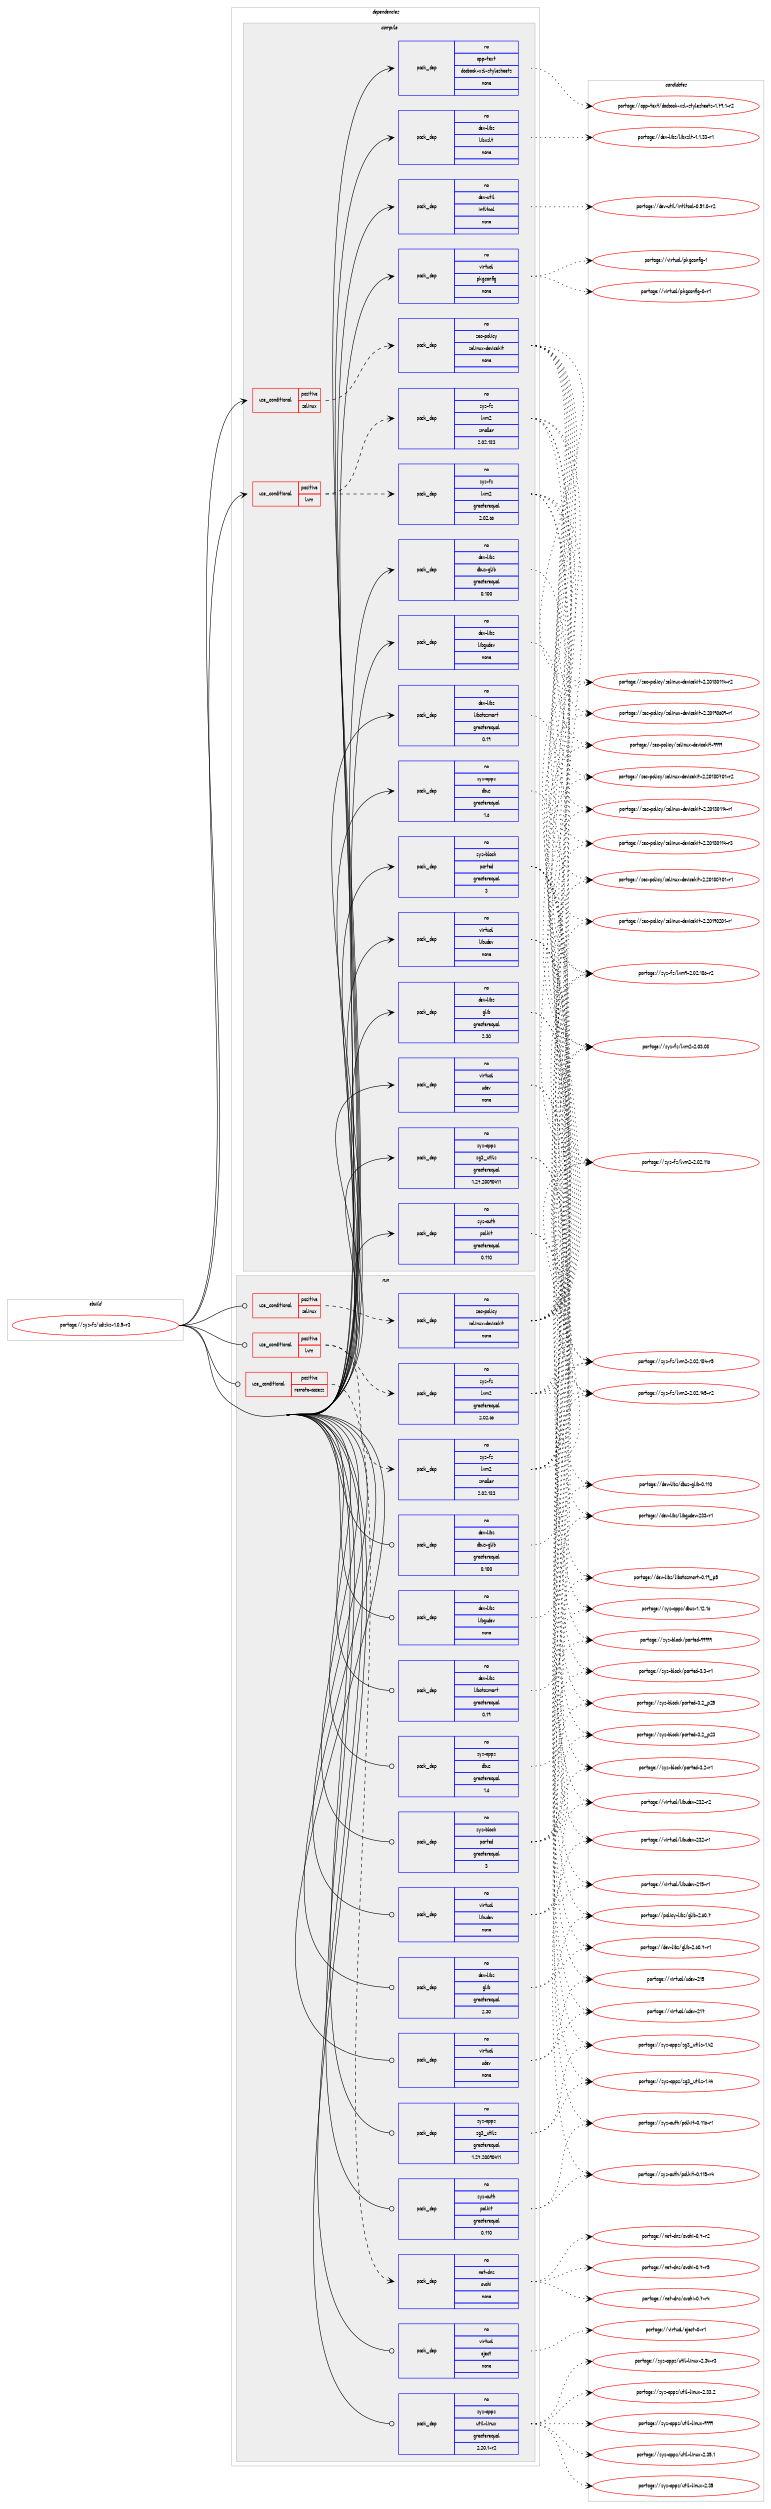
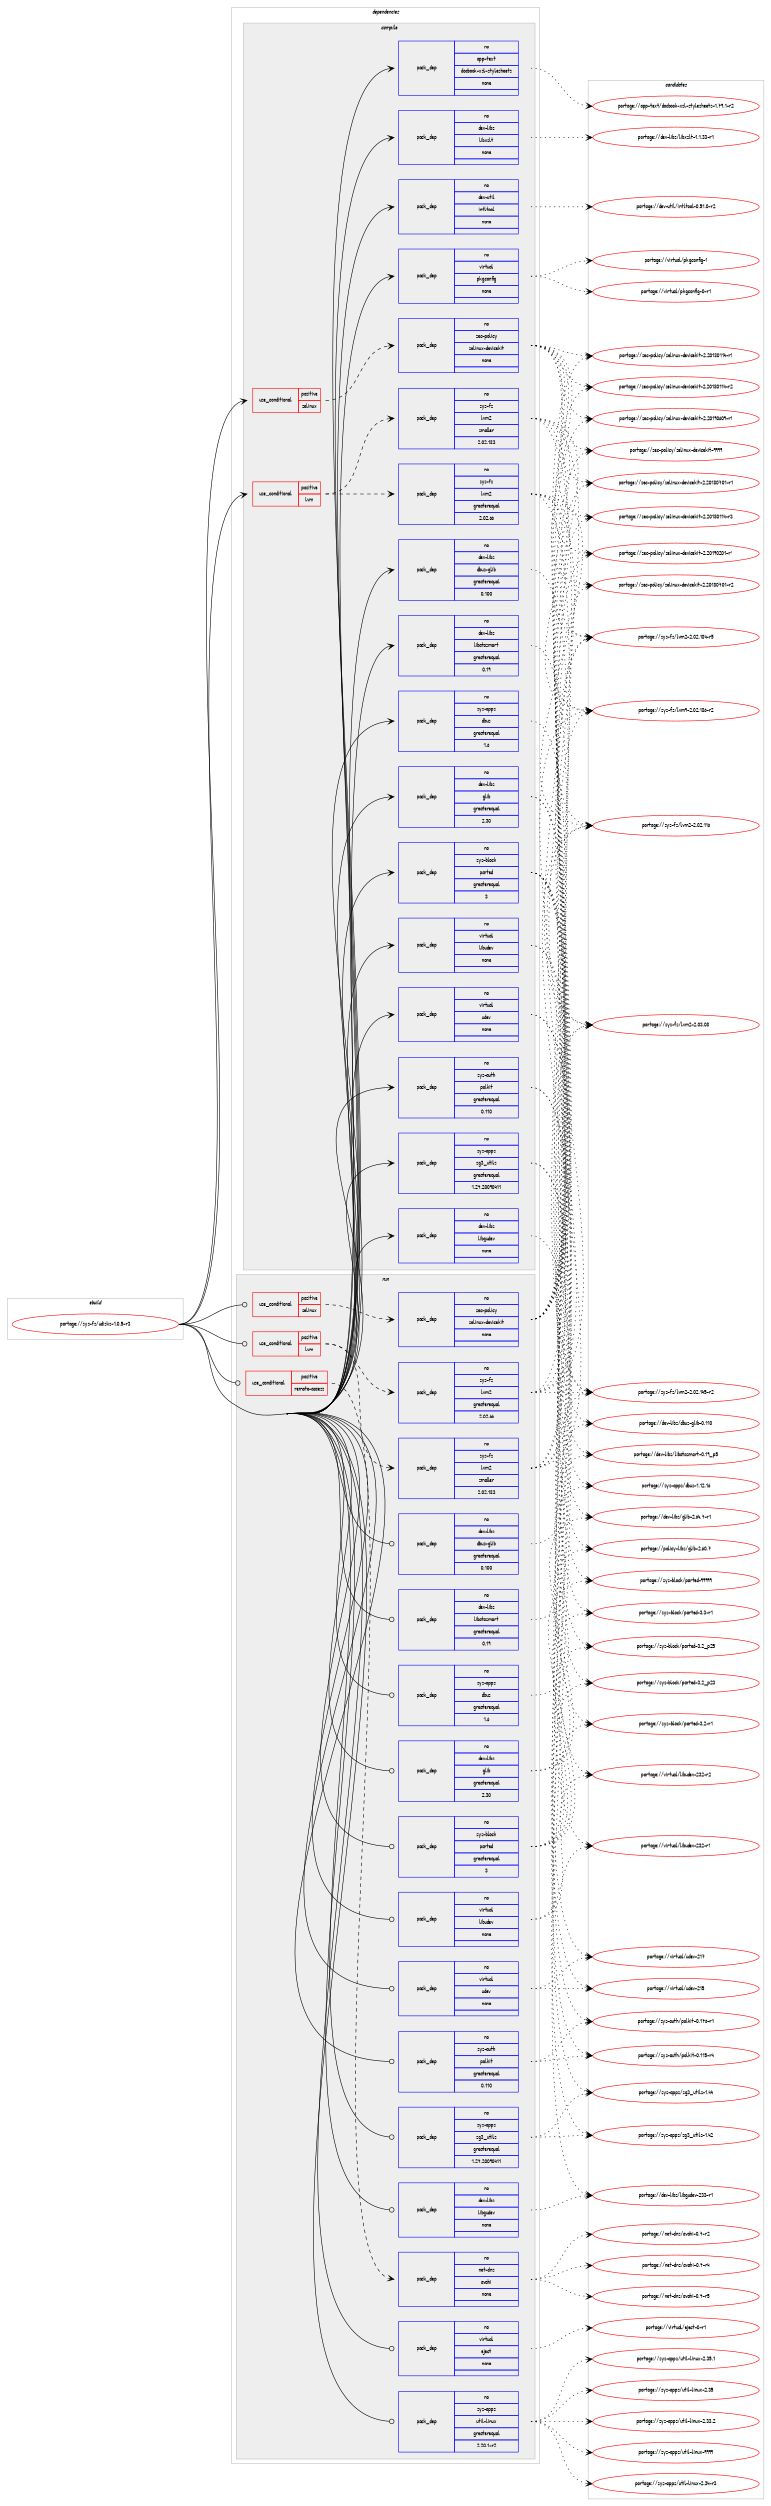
node "portage://virtual/libudev-215-r1": removed
node "portage://dev-libs/glib-2.60.7-r1": label "portage://dev-libs/glib-2.60.7-r1" -> "portage://dev-libs/glib-2.64.7-r1"
node "portage://sys-auth/polkit-0.116-r1": label "portage://sys-auth/polkit-0.116-r1" -> "portage://sys-auth/polkit-0.176-r1"
